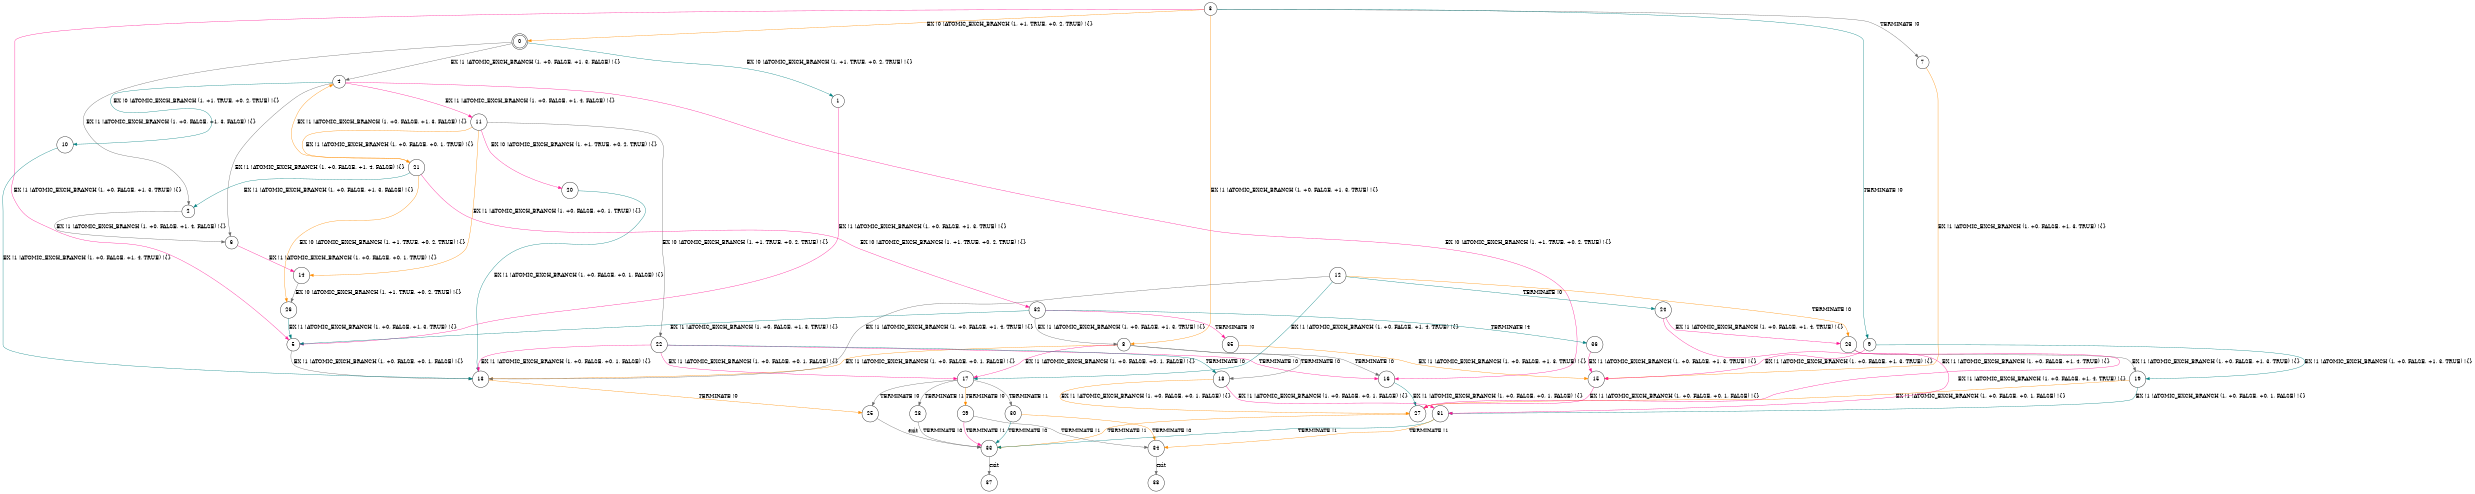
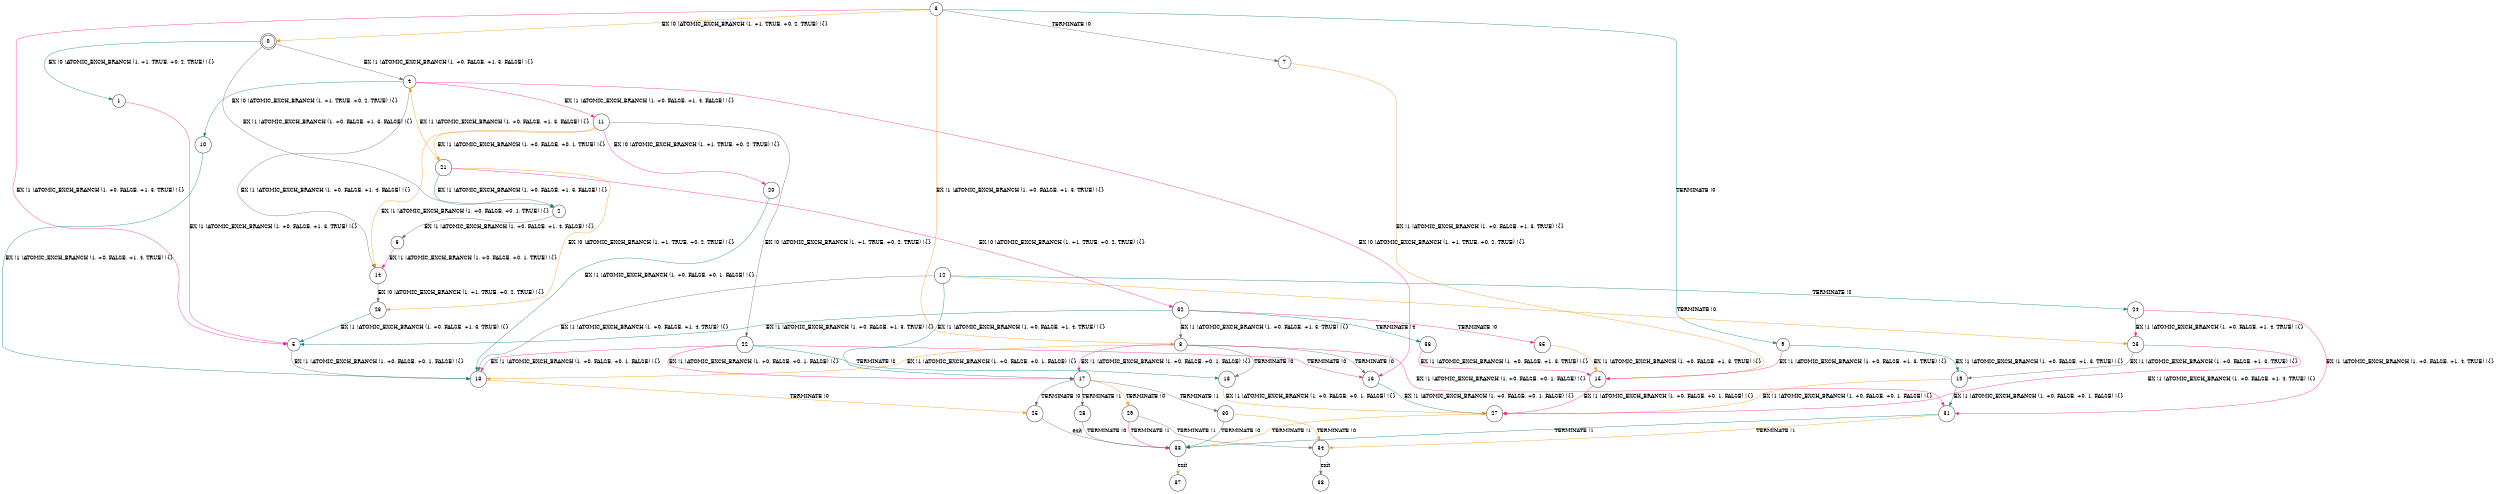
edge "4" -> "6": now "4" -> "14"
edge "18" -> "31": now "8" -> "31"
edge "33" -> "37": color gray40 -> darkorange
